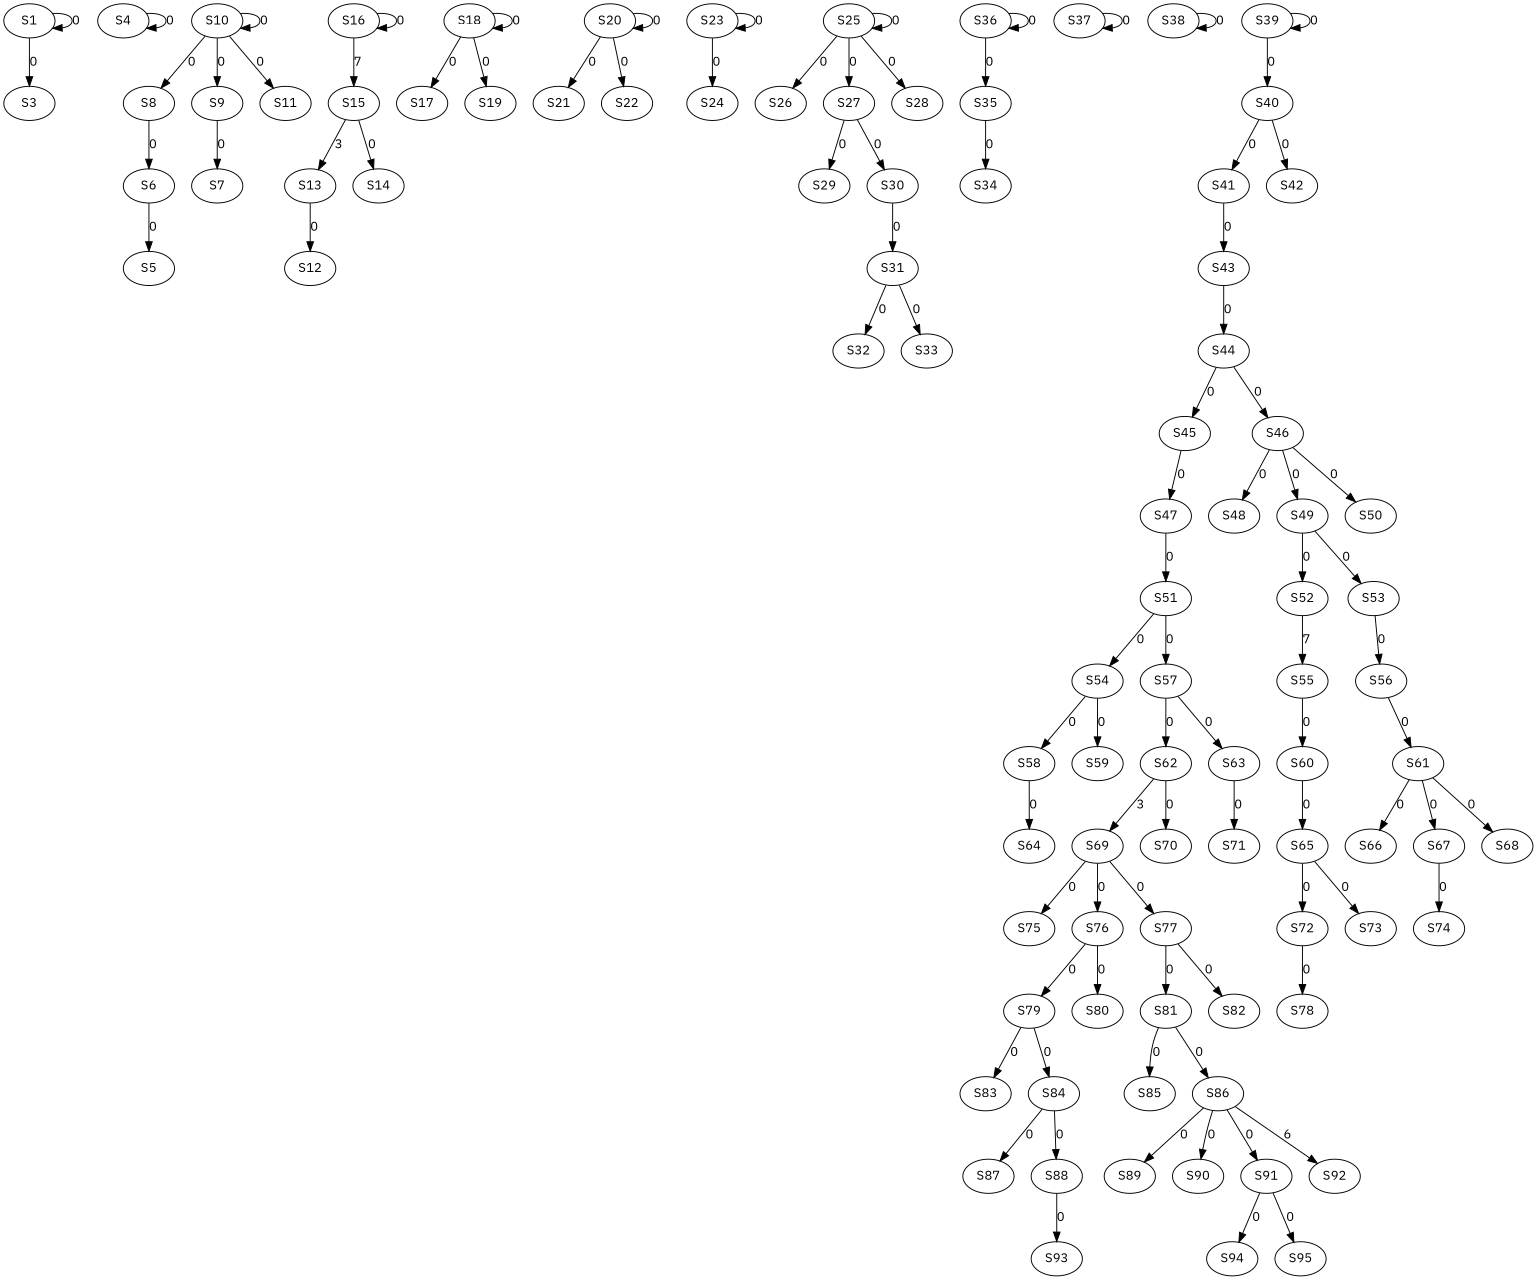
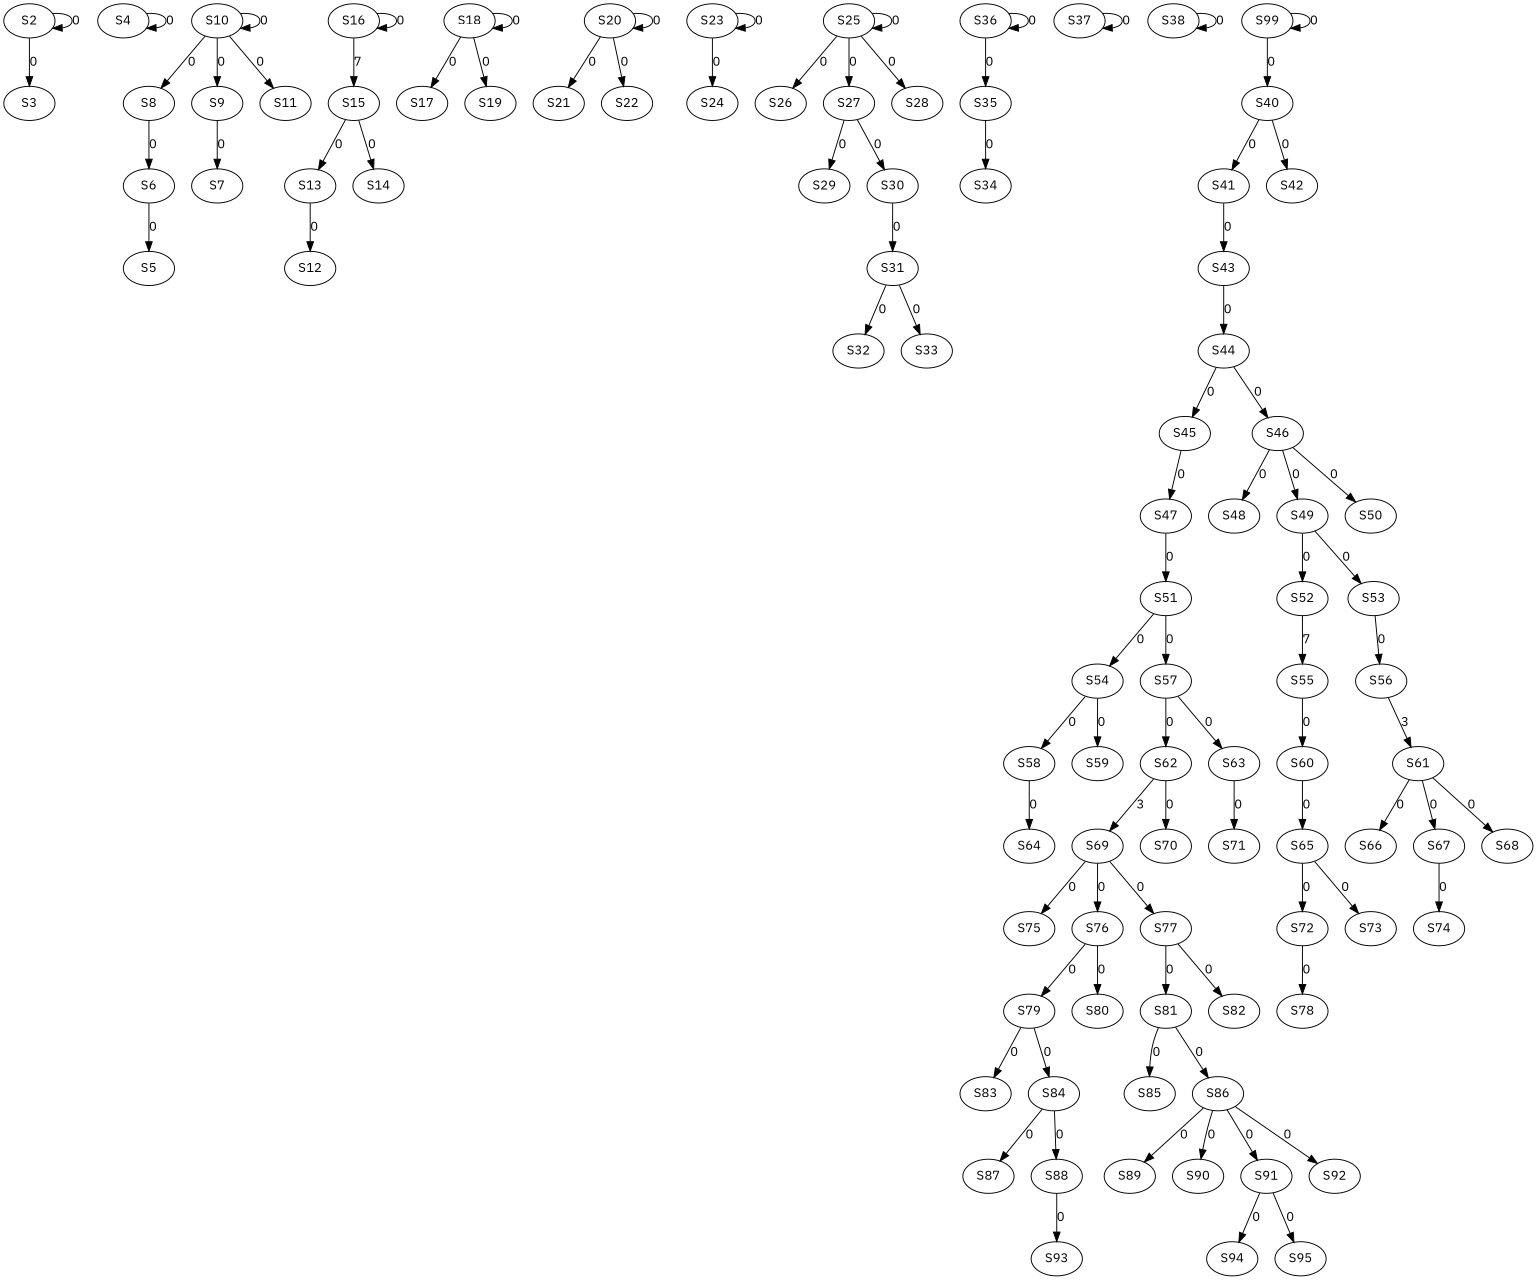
node "S1": label "S1" -> "S2"
node "S39": label "S39" -> "S99"
edge "S15" -> "S13": label "3" -> "0"
edge "S56" -> "S61": label "0" -> "3"
edge "S86" -> "S92": label "6" -> "0"
